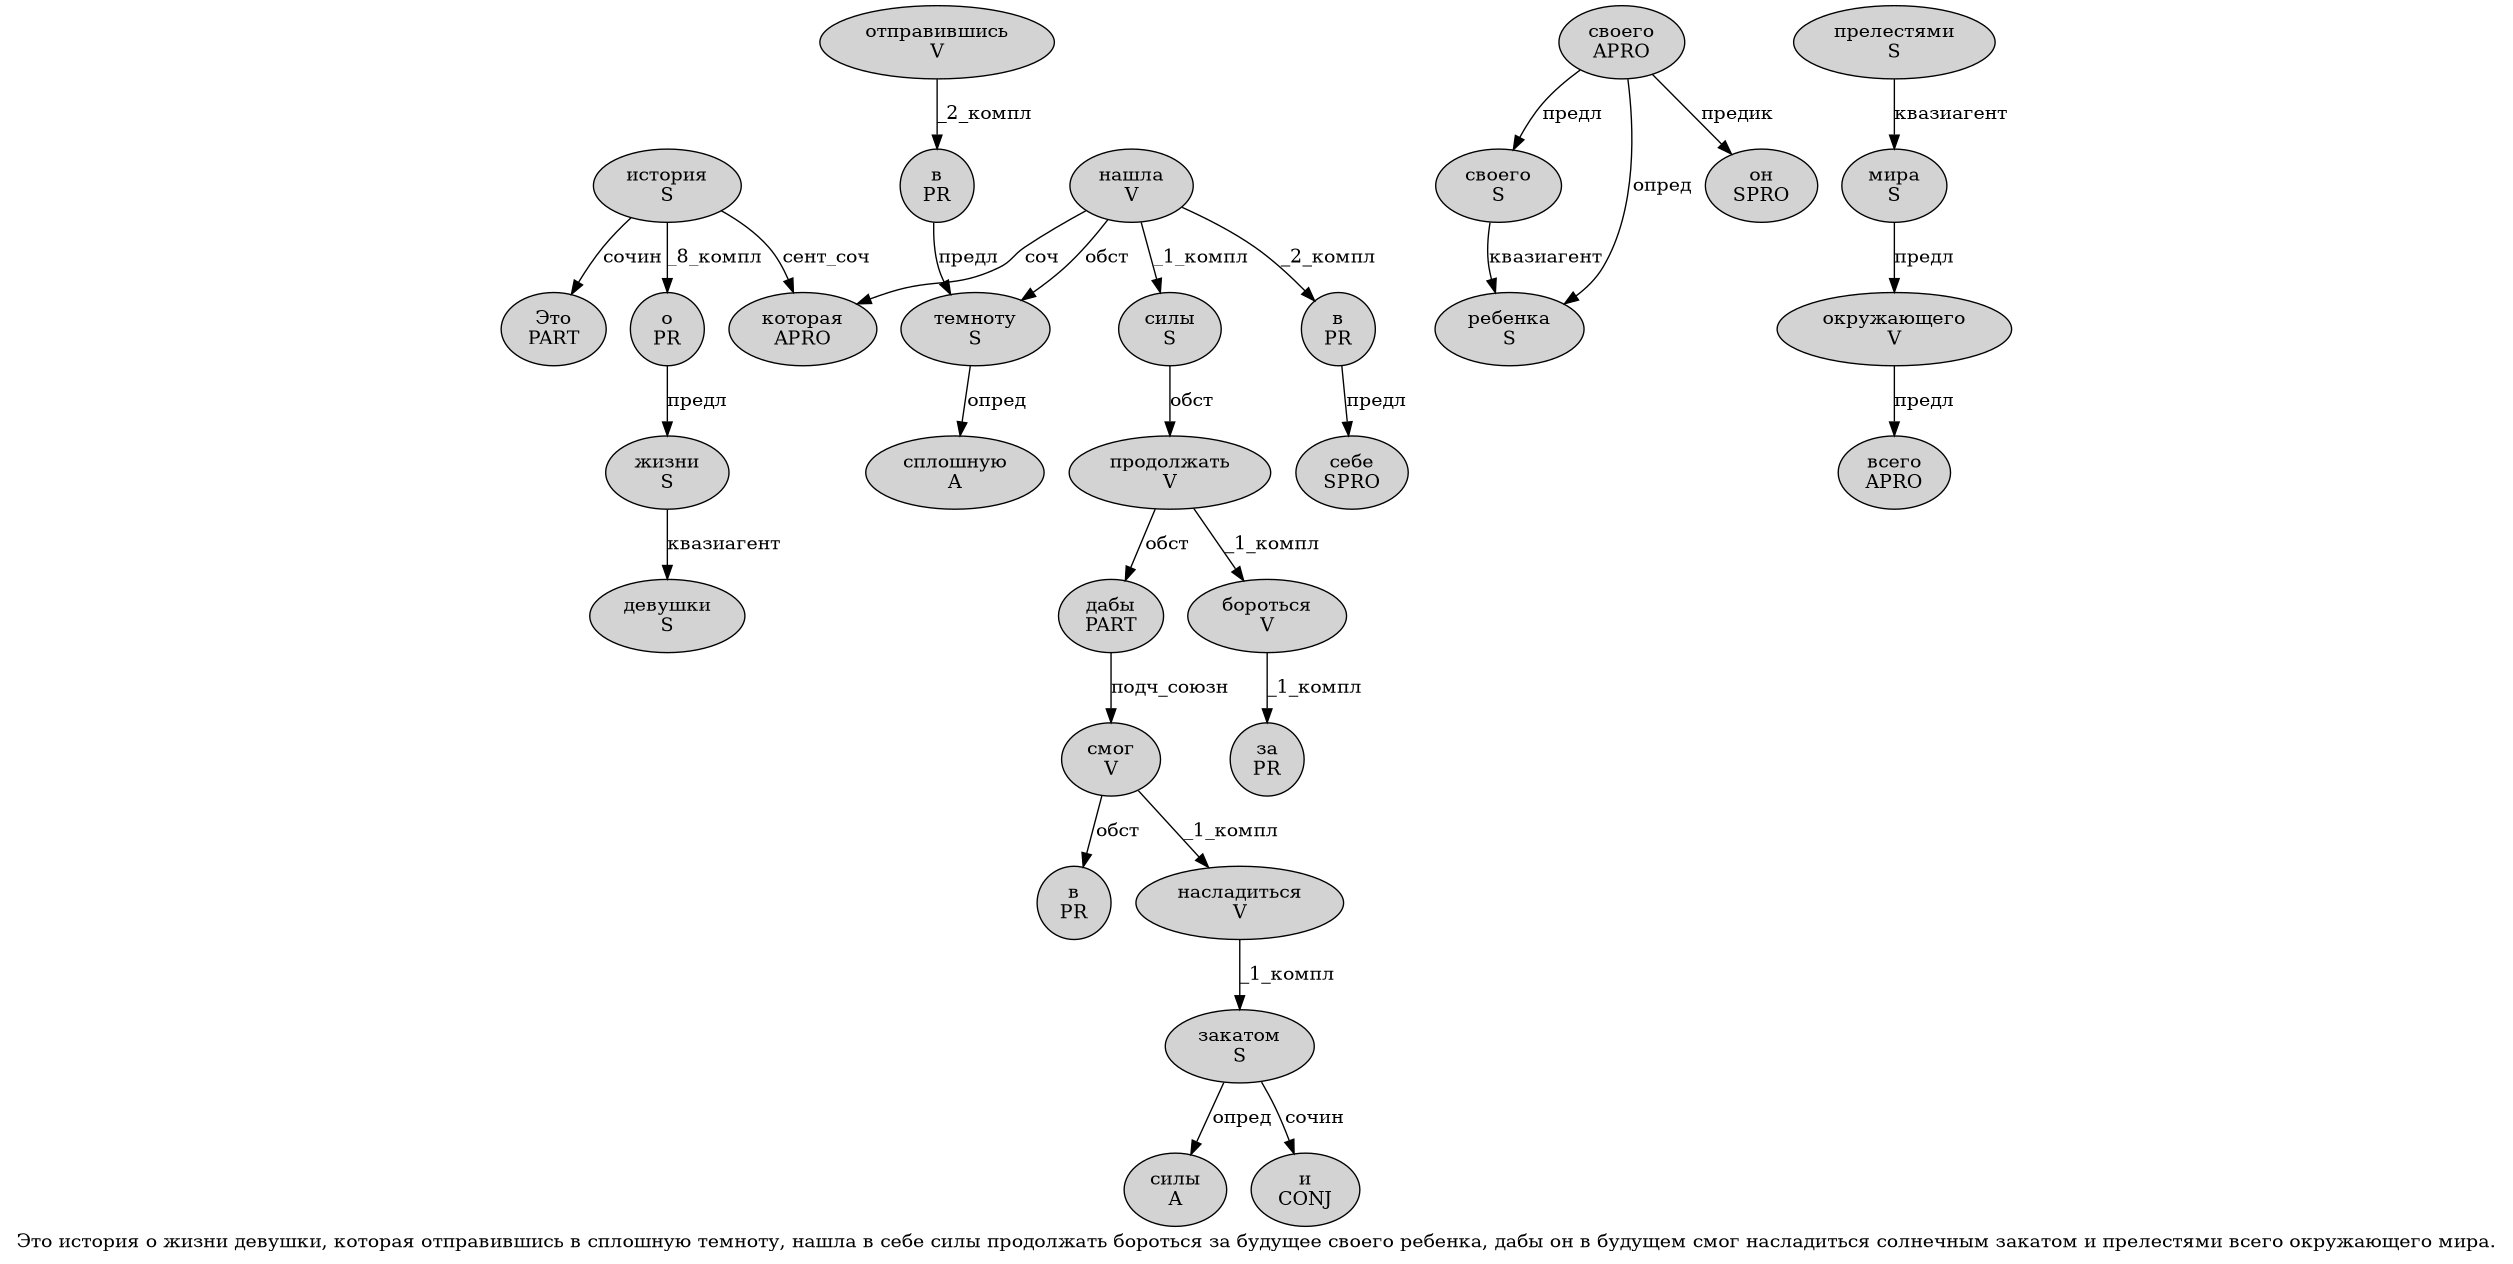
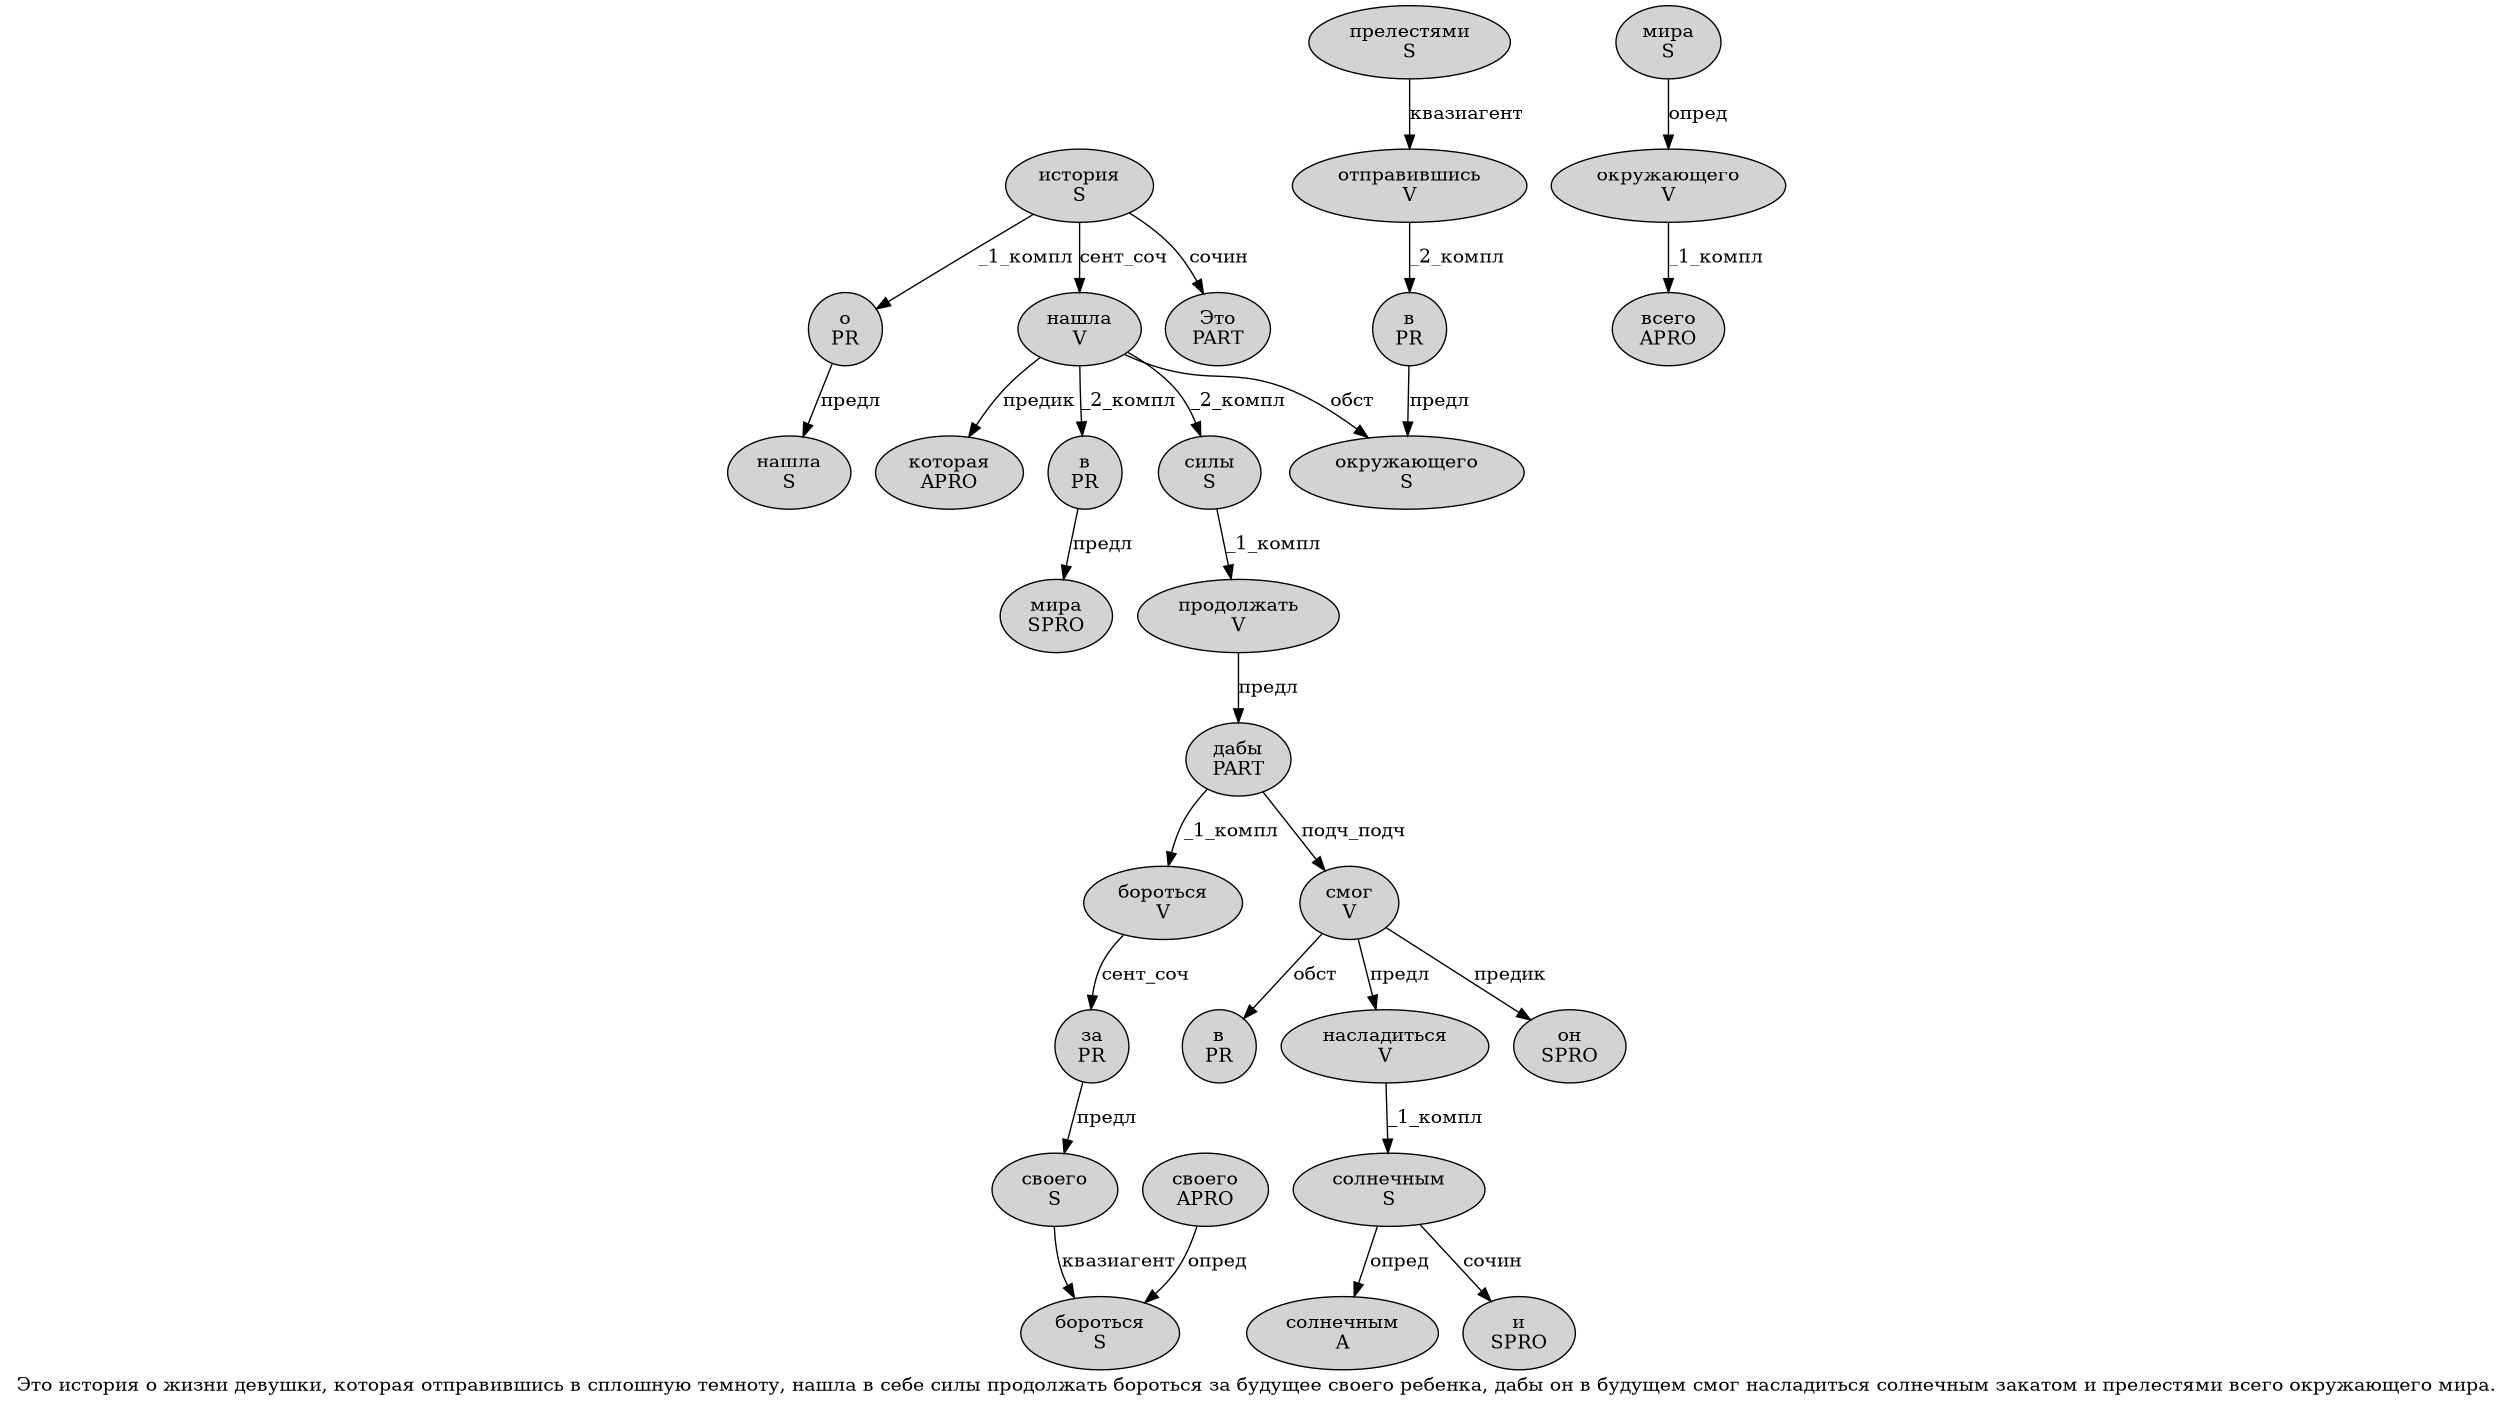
edge "своего APRO" -> "своего S": now "за PR" -> "своего S"
edge "прелестями S" -> "мира S": now "прелестями S" -> "отправившись V"
edge "своего APRO" -> "он SPRO": now "смог V" -> "он SPRO"
edge "история S" -> "которая APRO": now "история S" -> "нашла V"
edge "история S" -> "о PR": label "_8_компл" -> "_1_компл"
edge "нашла V" -> "которая APRO": label "соч" -> "предик"
edge "нашла V" -> "силы S": label "_1_компл" -> "_2_компл"
edge "мира S" -> "окружающего V": label "предл" -> "опред"
node "темноту S": label "темноту S" -> "окружающего S"
node "ребенка S": label "ребенка S" -> "бороться S"
edge "силы S" -> "продолжать V": label "обст" -> "_1_компл"
edge "окружающего V" -> "всего APRO": label "предл" -> "_1_компл"
node "жизни S": label "жизни S" -> "нашла S"
node "сплошную A": removed
node "себе SPRO": label "себе SPRO" -> "мира SPRO"
edge "продолжать V" -> "бороться V": now "дабы PART" -> "бороться V"
edge "продолжать V" -> "дабы PART": label "обст" -> "предл"
node "девушки S": removed
edge "дабы PART" -> "смог V": label "подч_союзн" -> "подч_подч"
edge "бороться V" -> "за PR": label "_1_компл" -> "сент_соч"
edge "смог V" -> "насладиться V": label "_1_компл" -> "предл"
node "закатом S": label "закатом S" -> "солнечным S"
node "силы A": label "силы A" -> "солнечным A"
node "и CONJ": label "и CONJ" -> "и SPRO"
